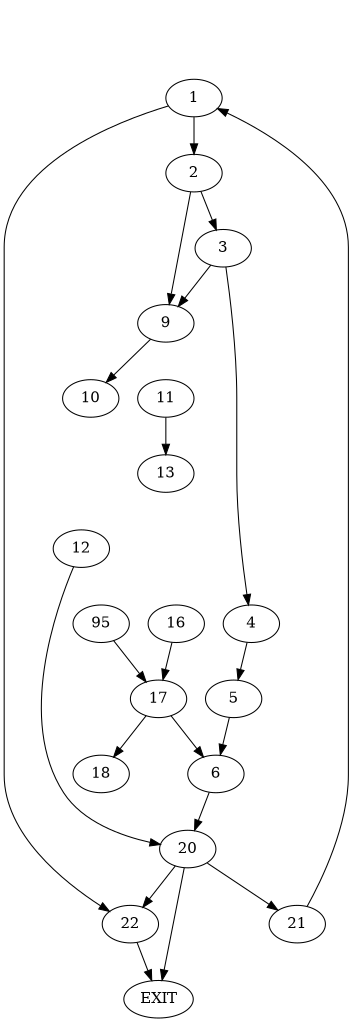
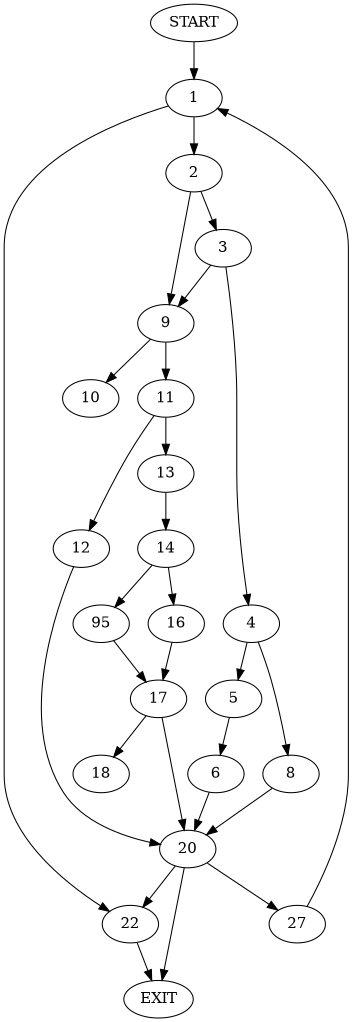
node "START": added
edge "9" -> "11": added
edge "11" -> "12": added
node "14": added
edge "17" -> "6": now "17" -> "20"
node "8": added
node "21": label "21" -> "27"
